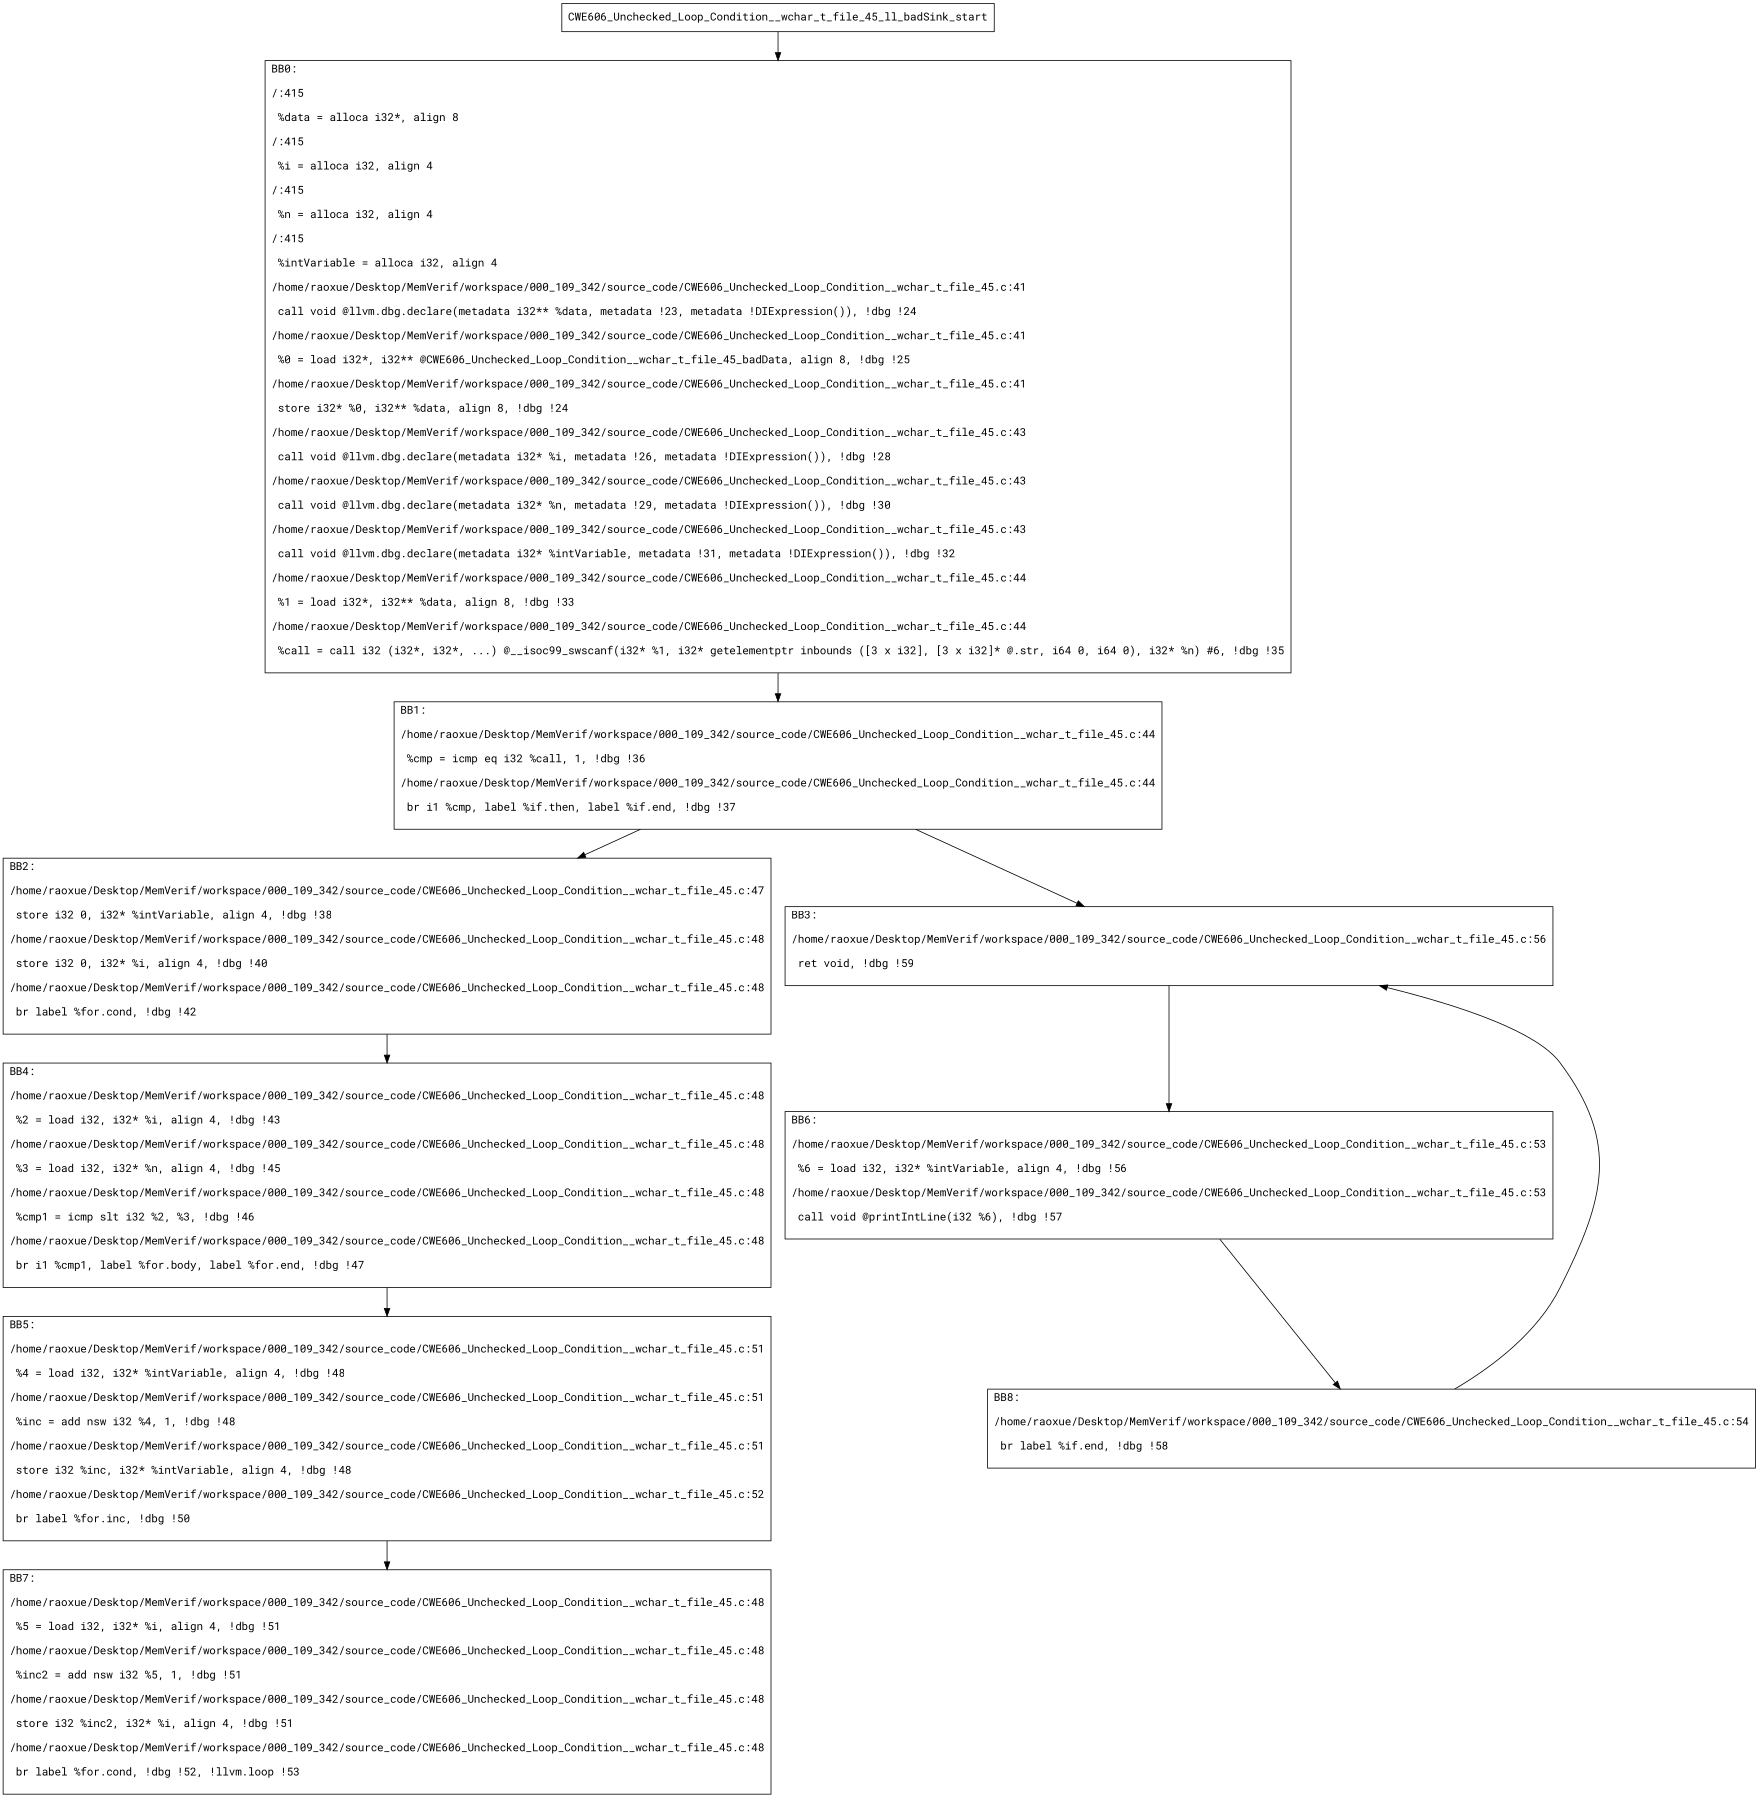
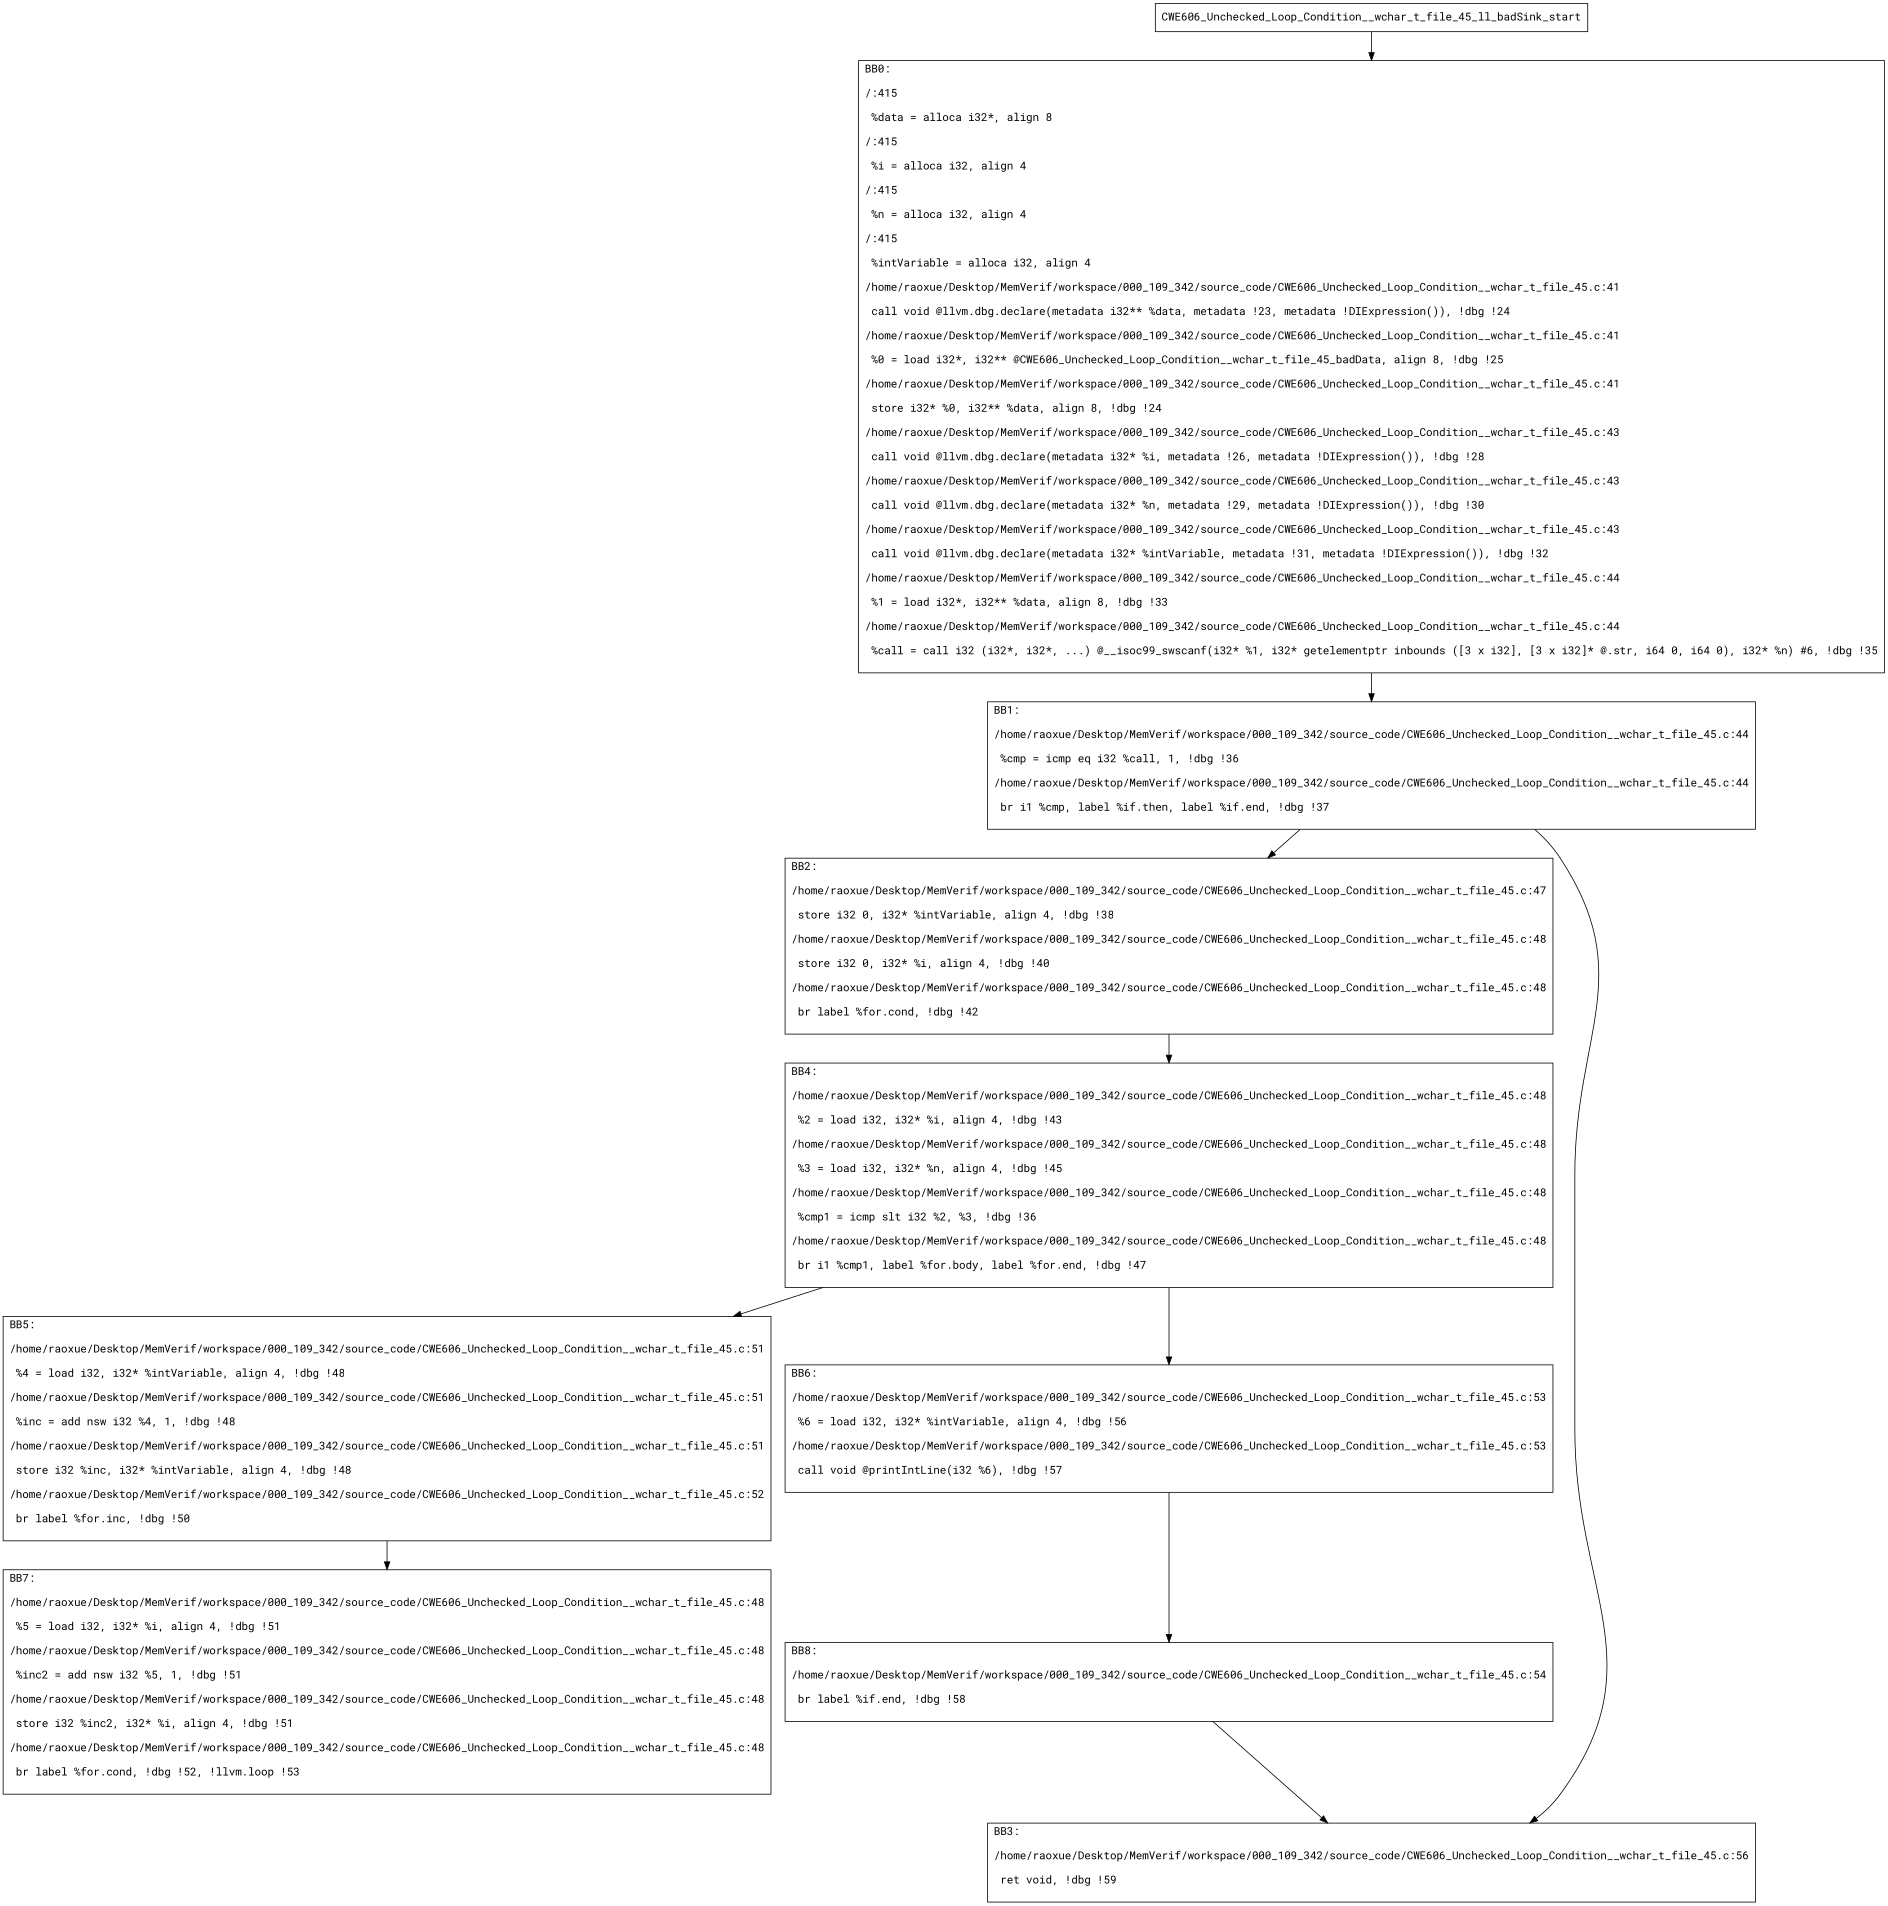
edge "BB3:" -> "BB6:": now "BB4:" -> "BB6:"
node "BB4:": text "%cmp1 = icmp slt i32 %2, %3, !dbg !46" -> "%cmp1 = icmp slt i32 %2, %3, !dbg !36"
